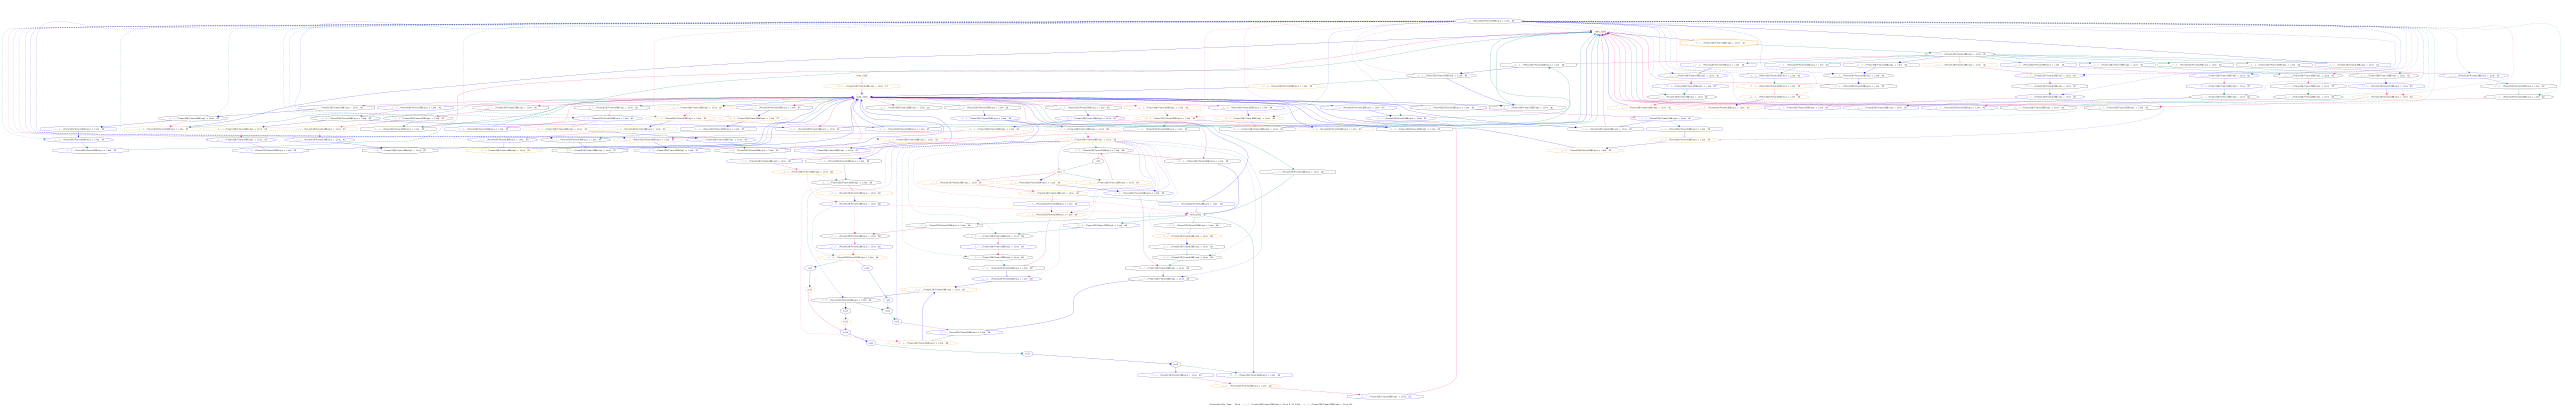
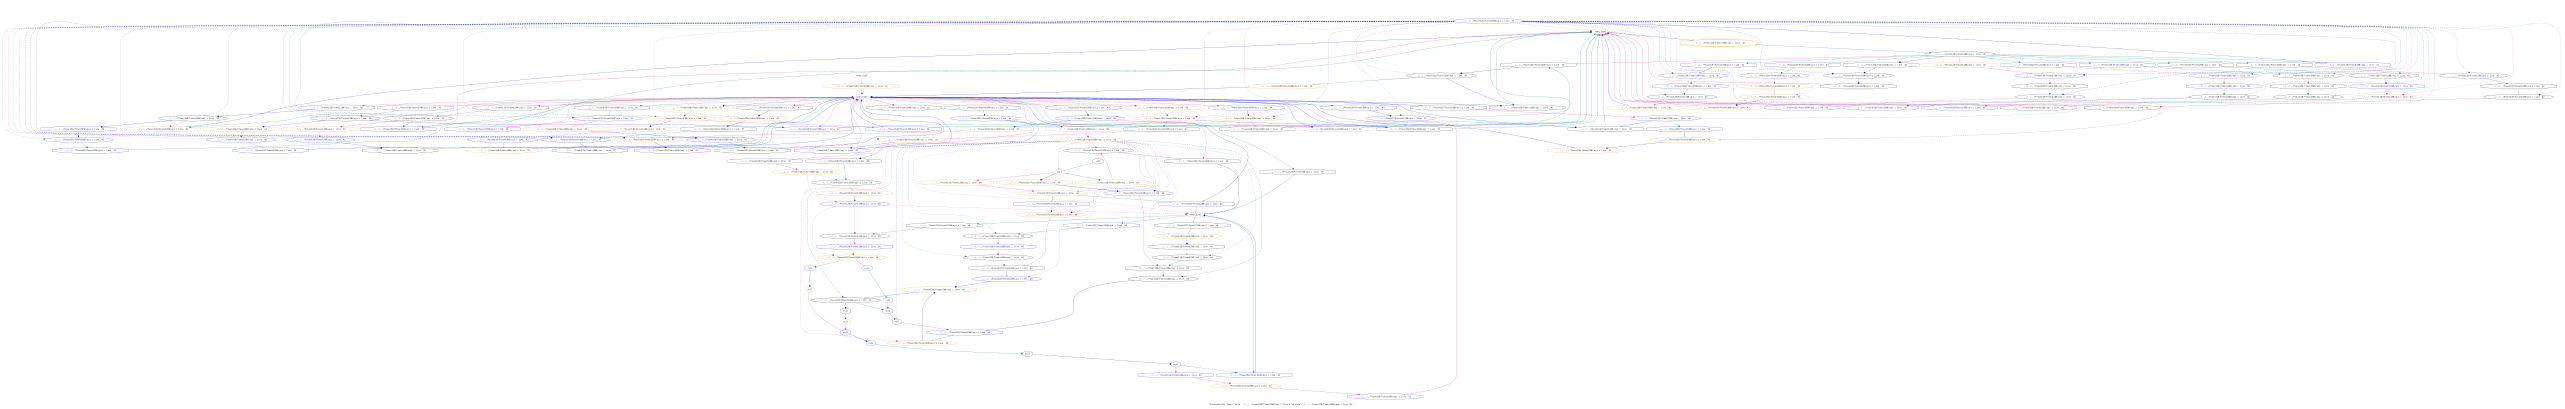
edge "../../../Preon128/Preon128B/api.c Line  64" -> "node_2281": added
